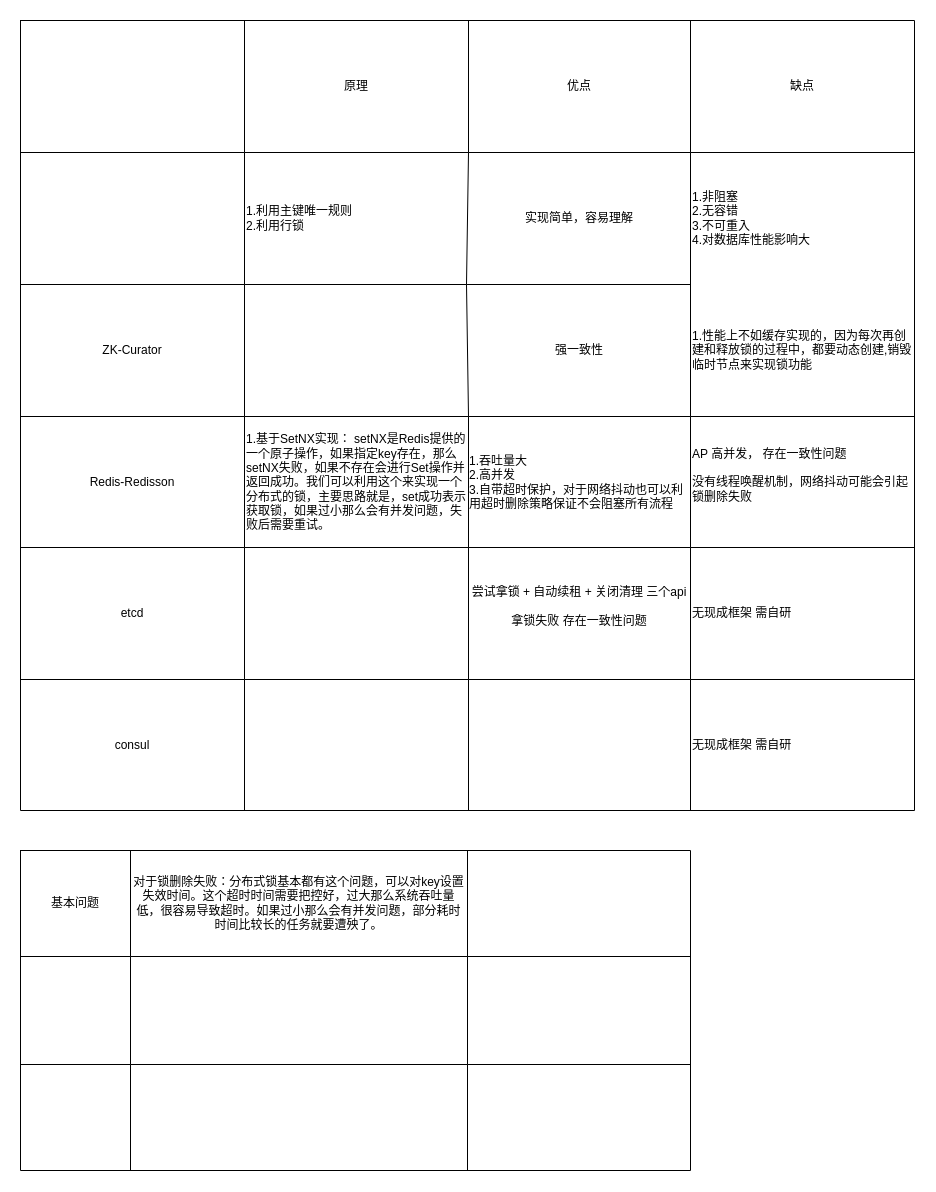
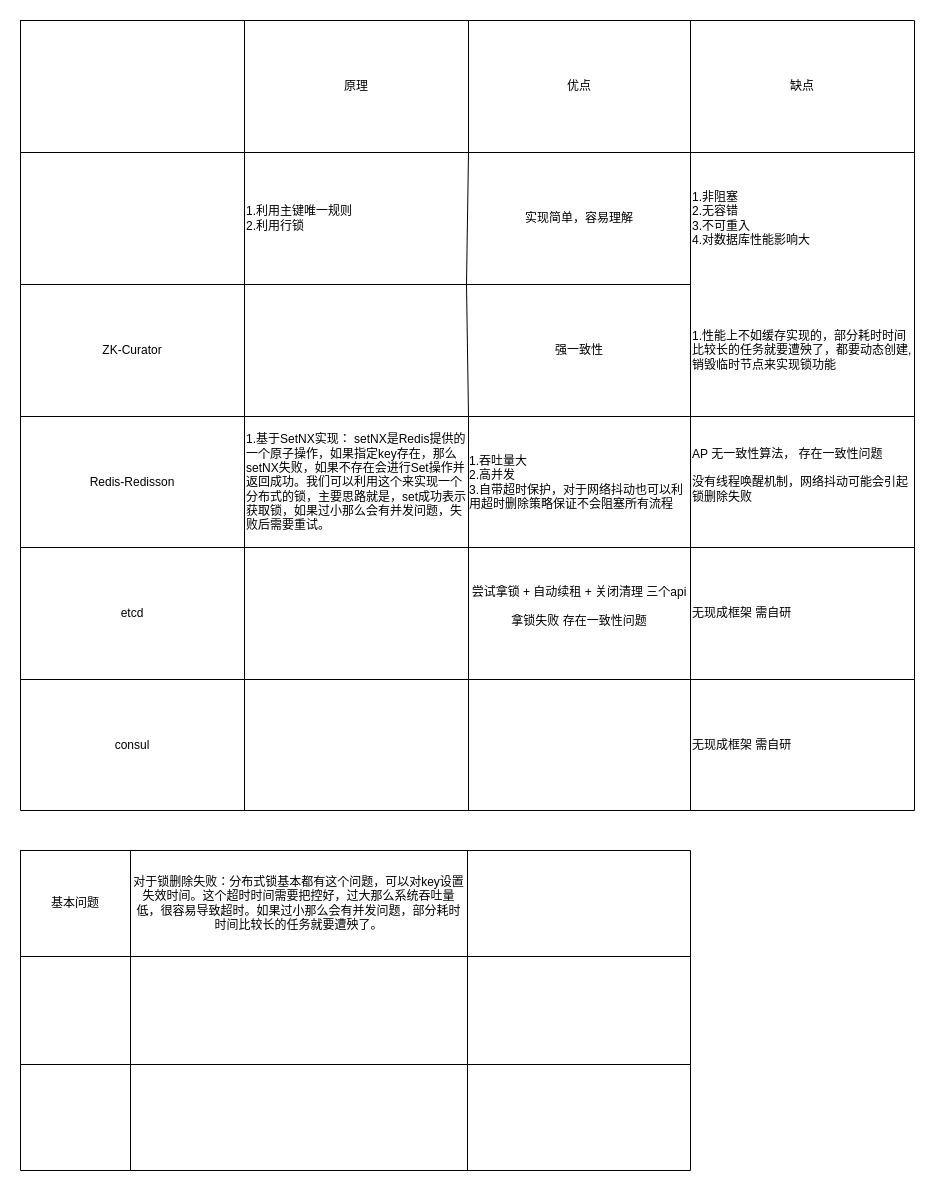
node "1.性能上不如缓存实现的，因为每次再创建和释放锁的过程中，都要动态创建,销毁临时节点来实现锁功能": label "1.性能上不如缓存实现的，因为每次再创建和释放锁的过程中，都要动态创建,销毁临时节点来实现锁功能" -> "1.性能上不如缓存实现的，部分耗时时间比较长的任务就要遭殃了，都要动态创建,销毁临时节点来实现锁功能"
node "AP 高并发， 存在一致性问题 没有线程唤醒机制，网络抖动可能会引起锁删除失败": label "AP 高并发， 存在一致性问题 没有线程唤醒机制，网络抖动可能会引起锁删除失败" -> "AP 无一致性算法， 存在一致性问题 没有线程唤醒机制，网络抖动可能会引起锁删除失败"
